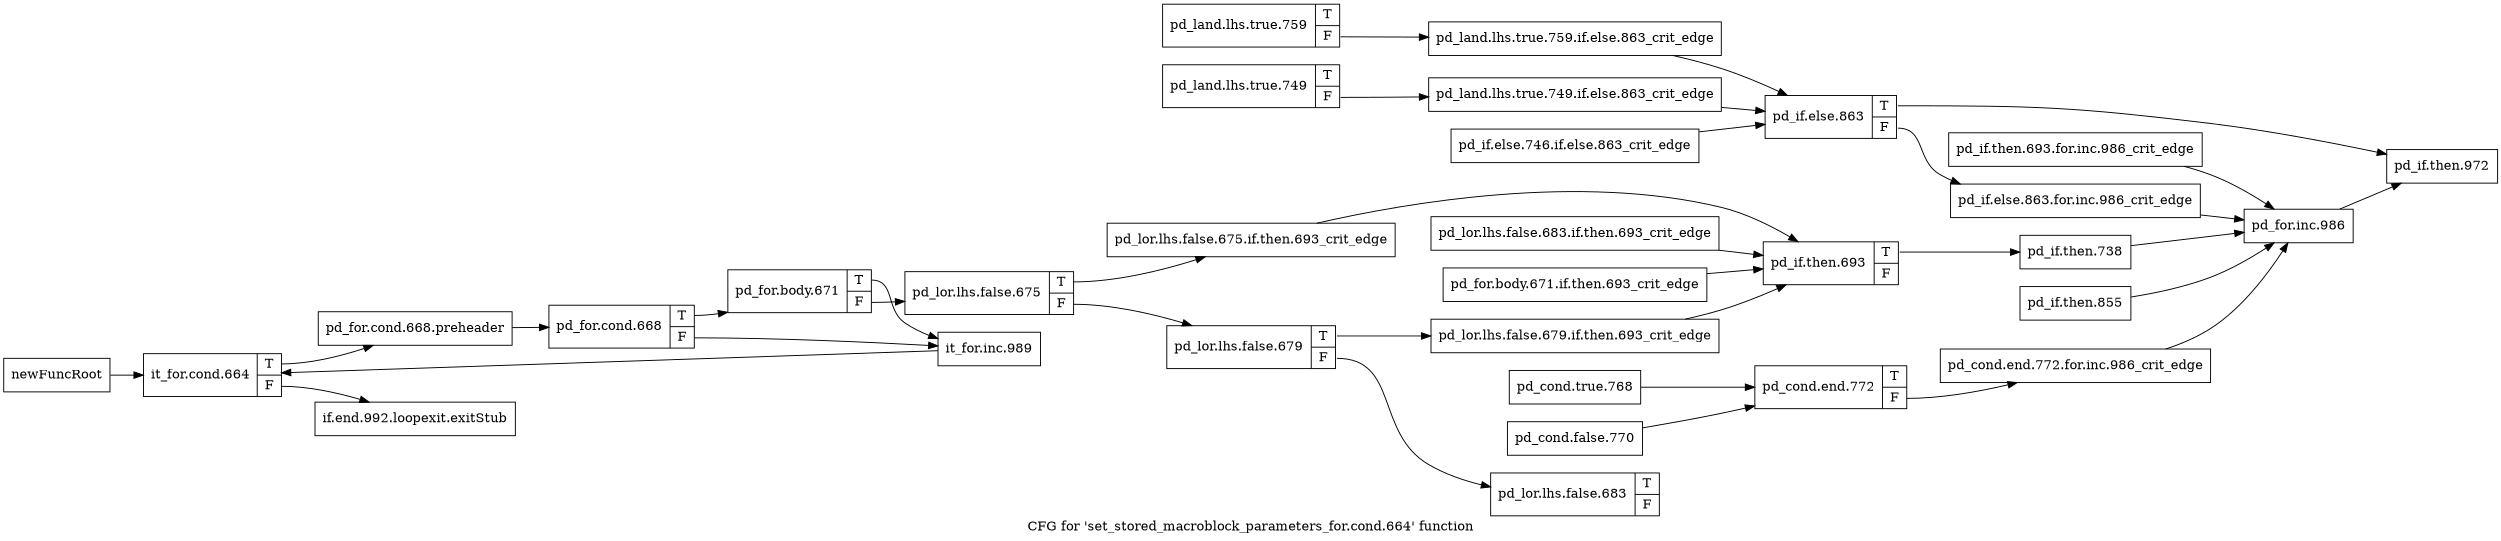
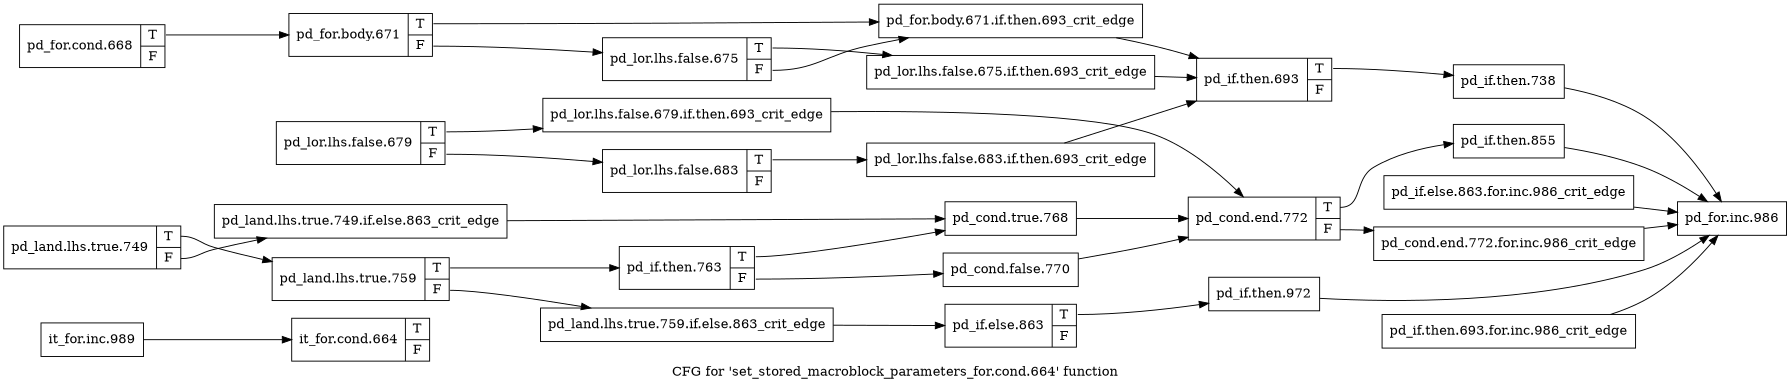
edge "pd_land.lhs.true.749.if.else.863_crit_edge" -> "pd_if.else.863": now "pd_land.lhs.true.749.if.else.863_crit_edge" -> "pd_cond.true.768"
node "pd_if.else.746.if.else.863_crit_edge": removed
edge "pd_if.else.863" -> "pd_if.else.863.for.inc.986_crit_edge": removed
edge "pd_lor.lhs.false.683" -> "pd_lor.lhs.false.683.if.then.693_crit_edge": added
edge "pd_cond.end.772" -> "pd_if.then.855": added
edge "pd_for.inc.986" -> "pd_if.then.972": reversed
edge "pd_land.lhs.true.749" -> "pd_land.lhs.true.759": added
node "pd_if.then.763": added
edge "pd_lor.lhs.false.679.if.then.693_crit_edge" -> "pd_if.then.693": now "pd_lor.lhs.false.679.if.then.693_crit_edge" -> "pd_cond.end.772"
edge "pd_lor.lhs.false.675" -> "pd_lor.lhs.false.679": now "pd_lor.lhs.false.675" -> "pd_for.body.671.if.then.693_crit_edge"
edge "pd_for.body.671" -> "it_for.inc.989": now "pd_for.body.671" -> "pd_for.body.671.if.then.693_crit_edge"
node "pd_for.cond.668.preheader": removed
edge "pd_for.cond.668" -> "it_for.inc.989": removed
node "newFuncRoot": removed
node "if.end.992.loopexit.exitStub": removed
